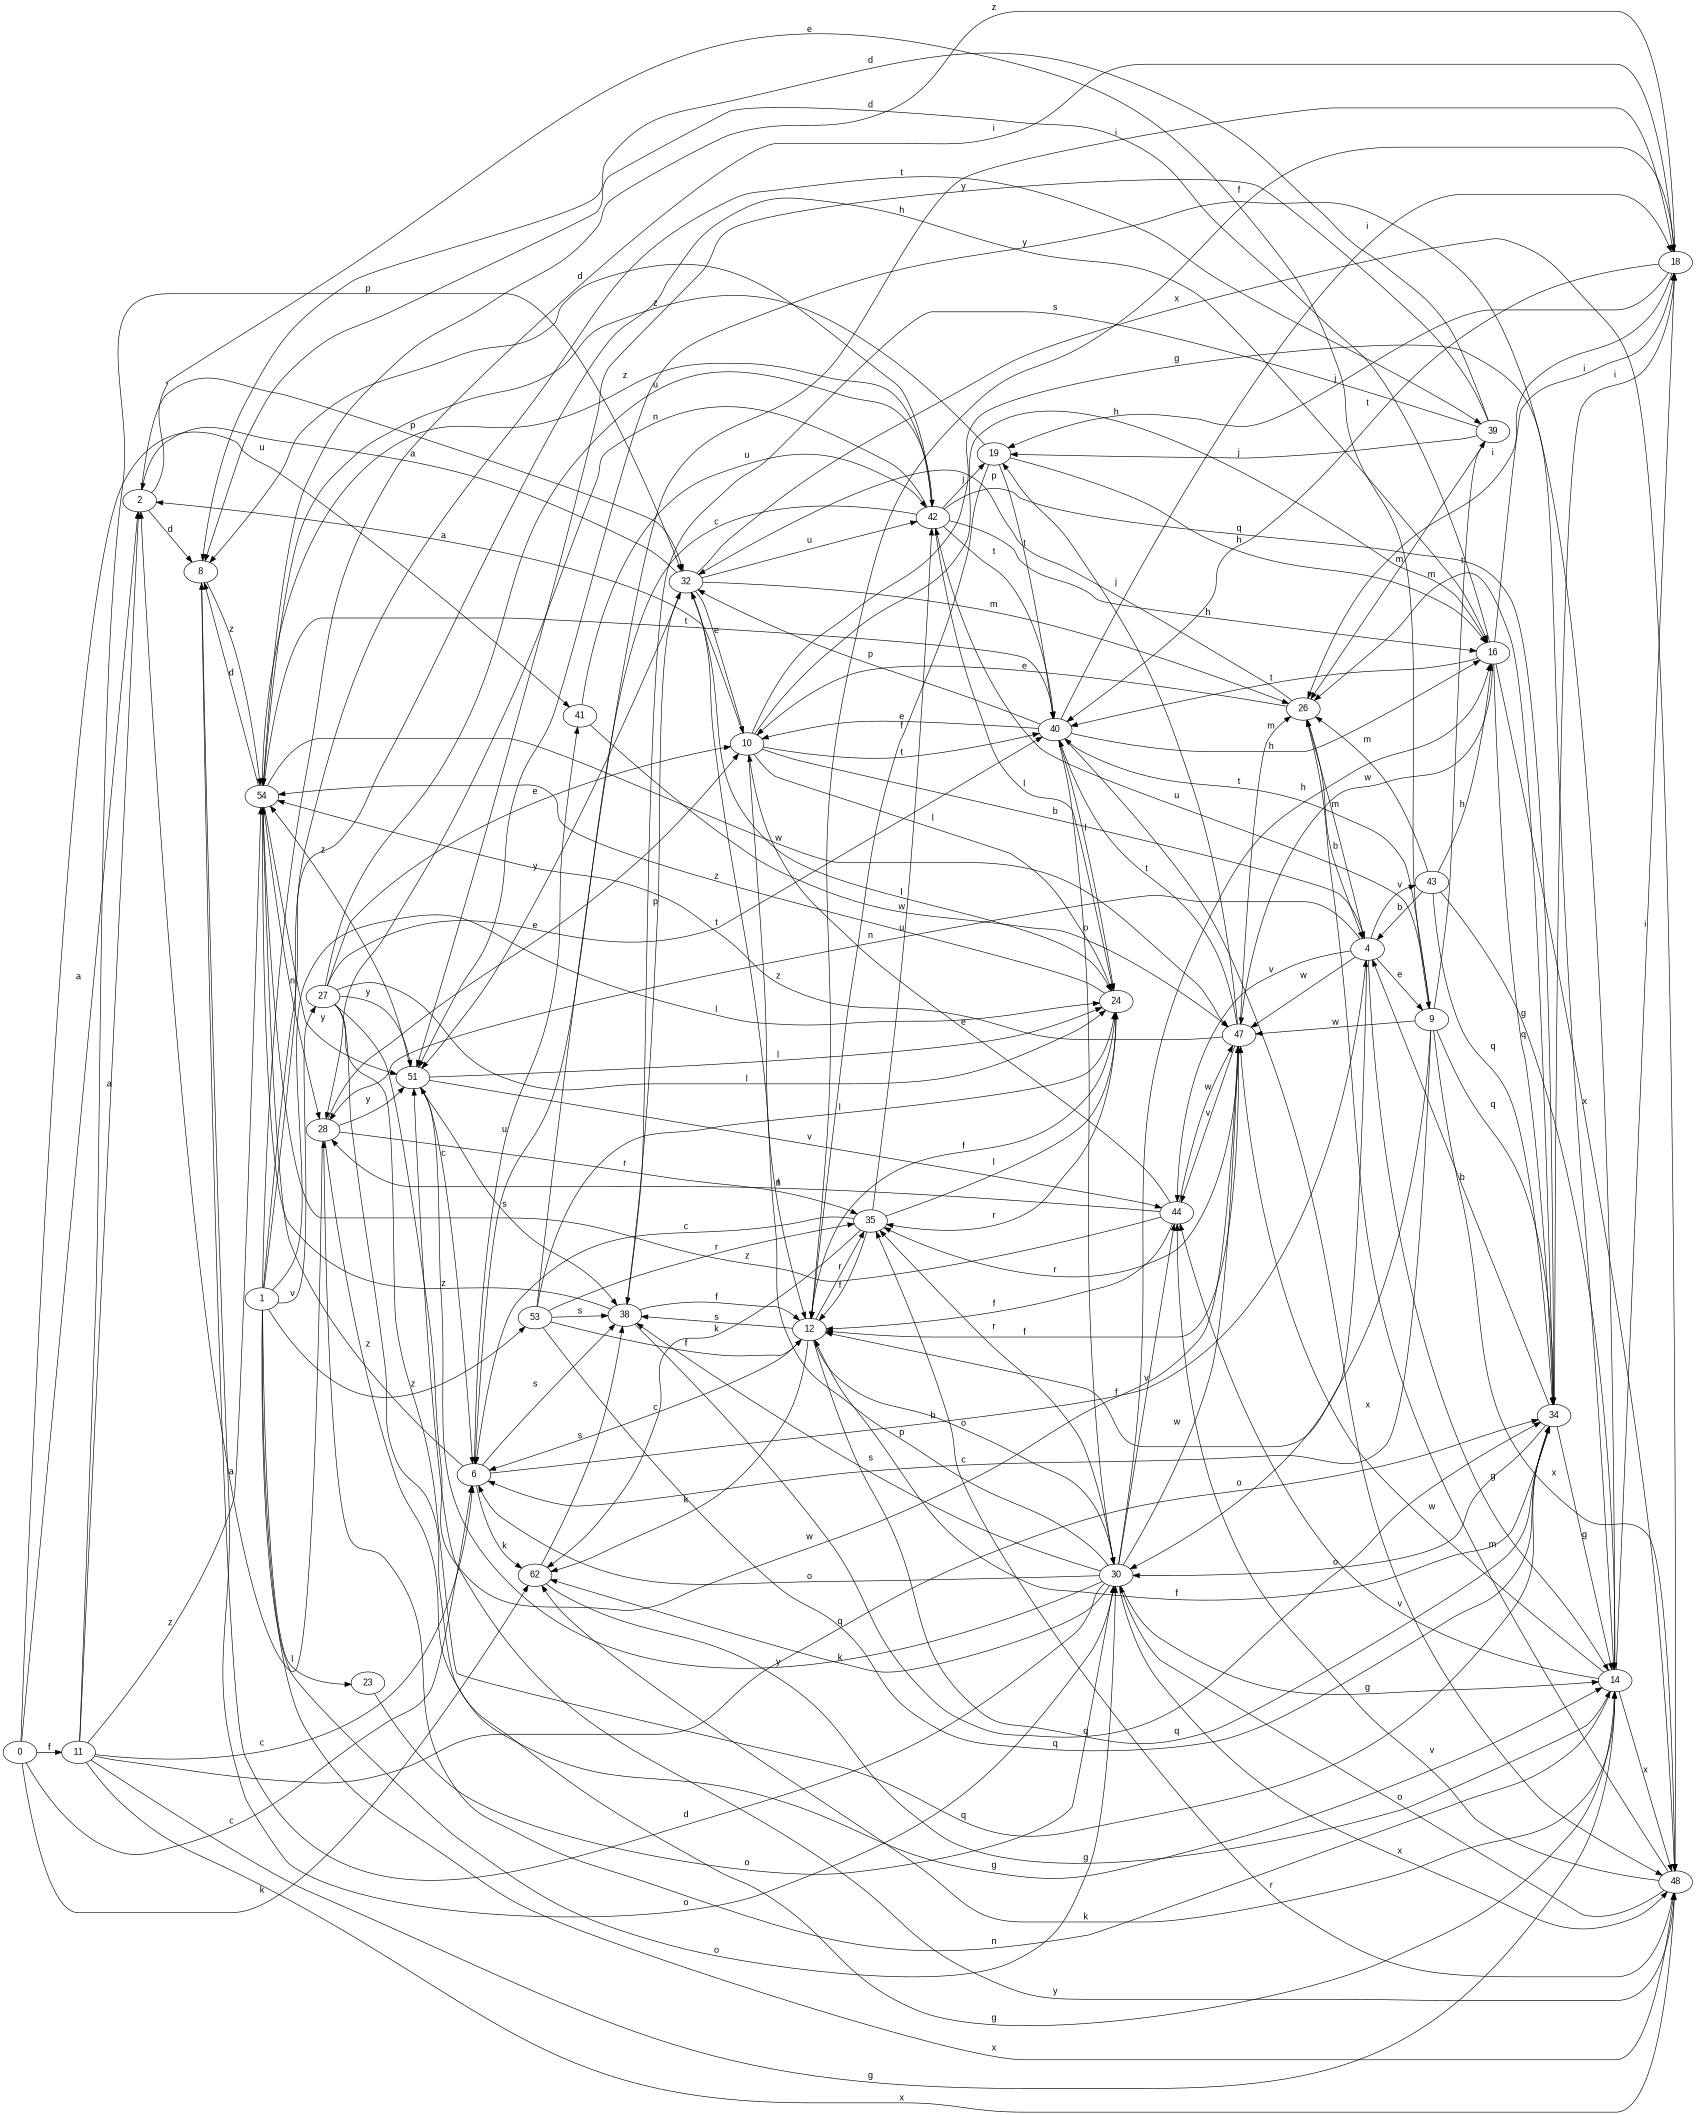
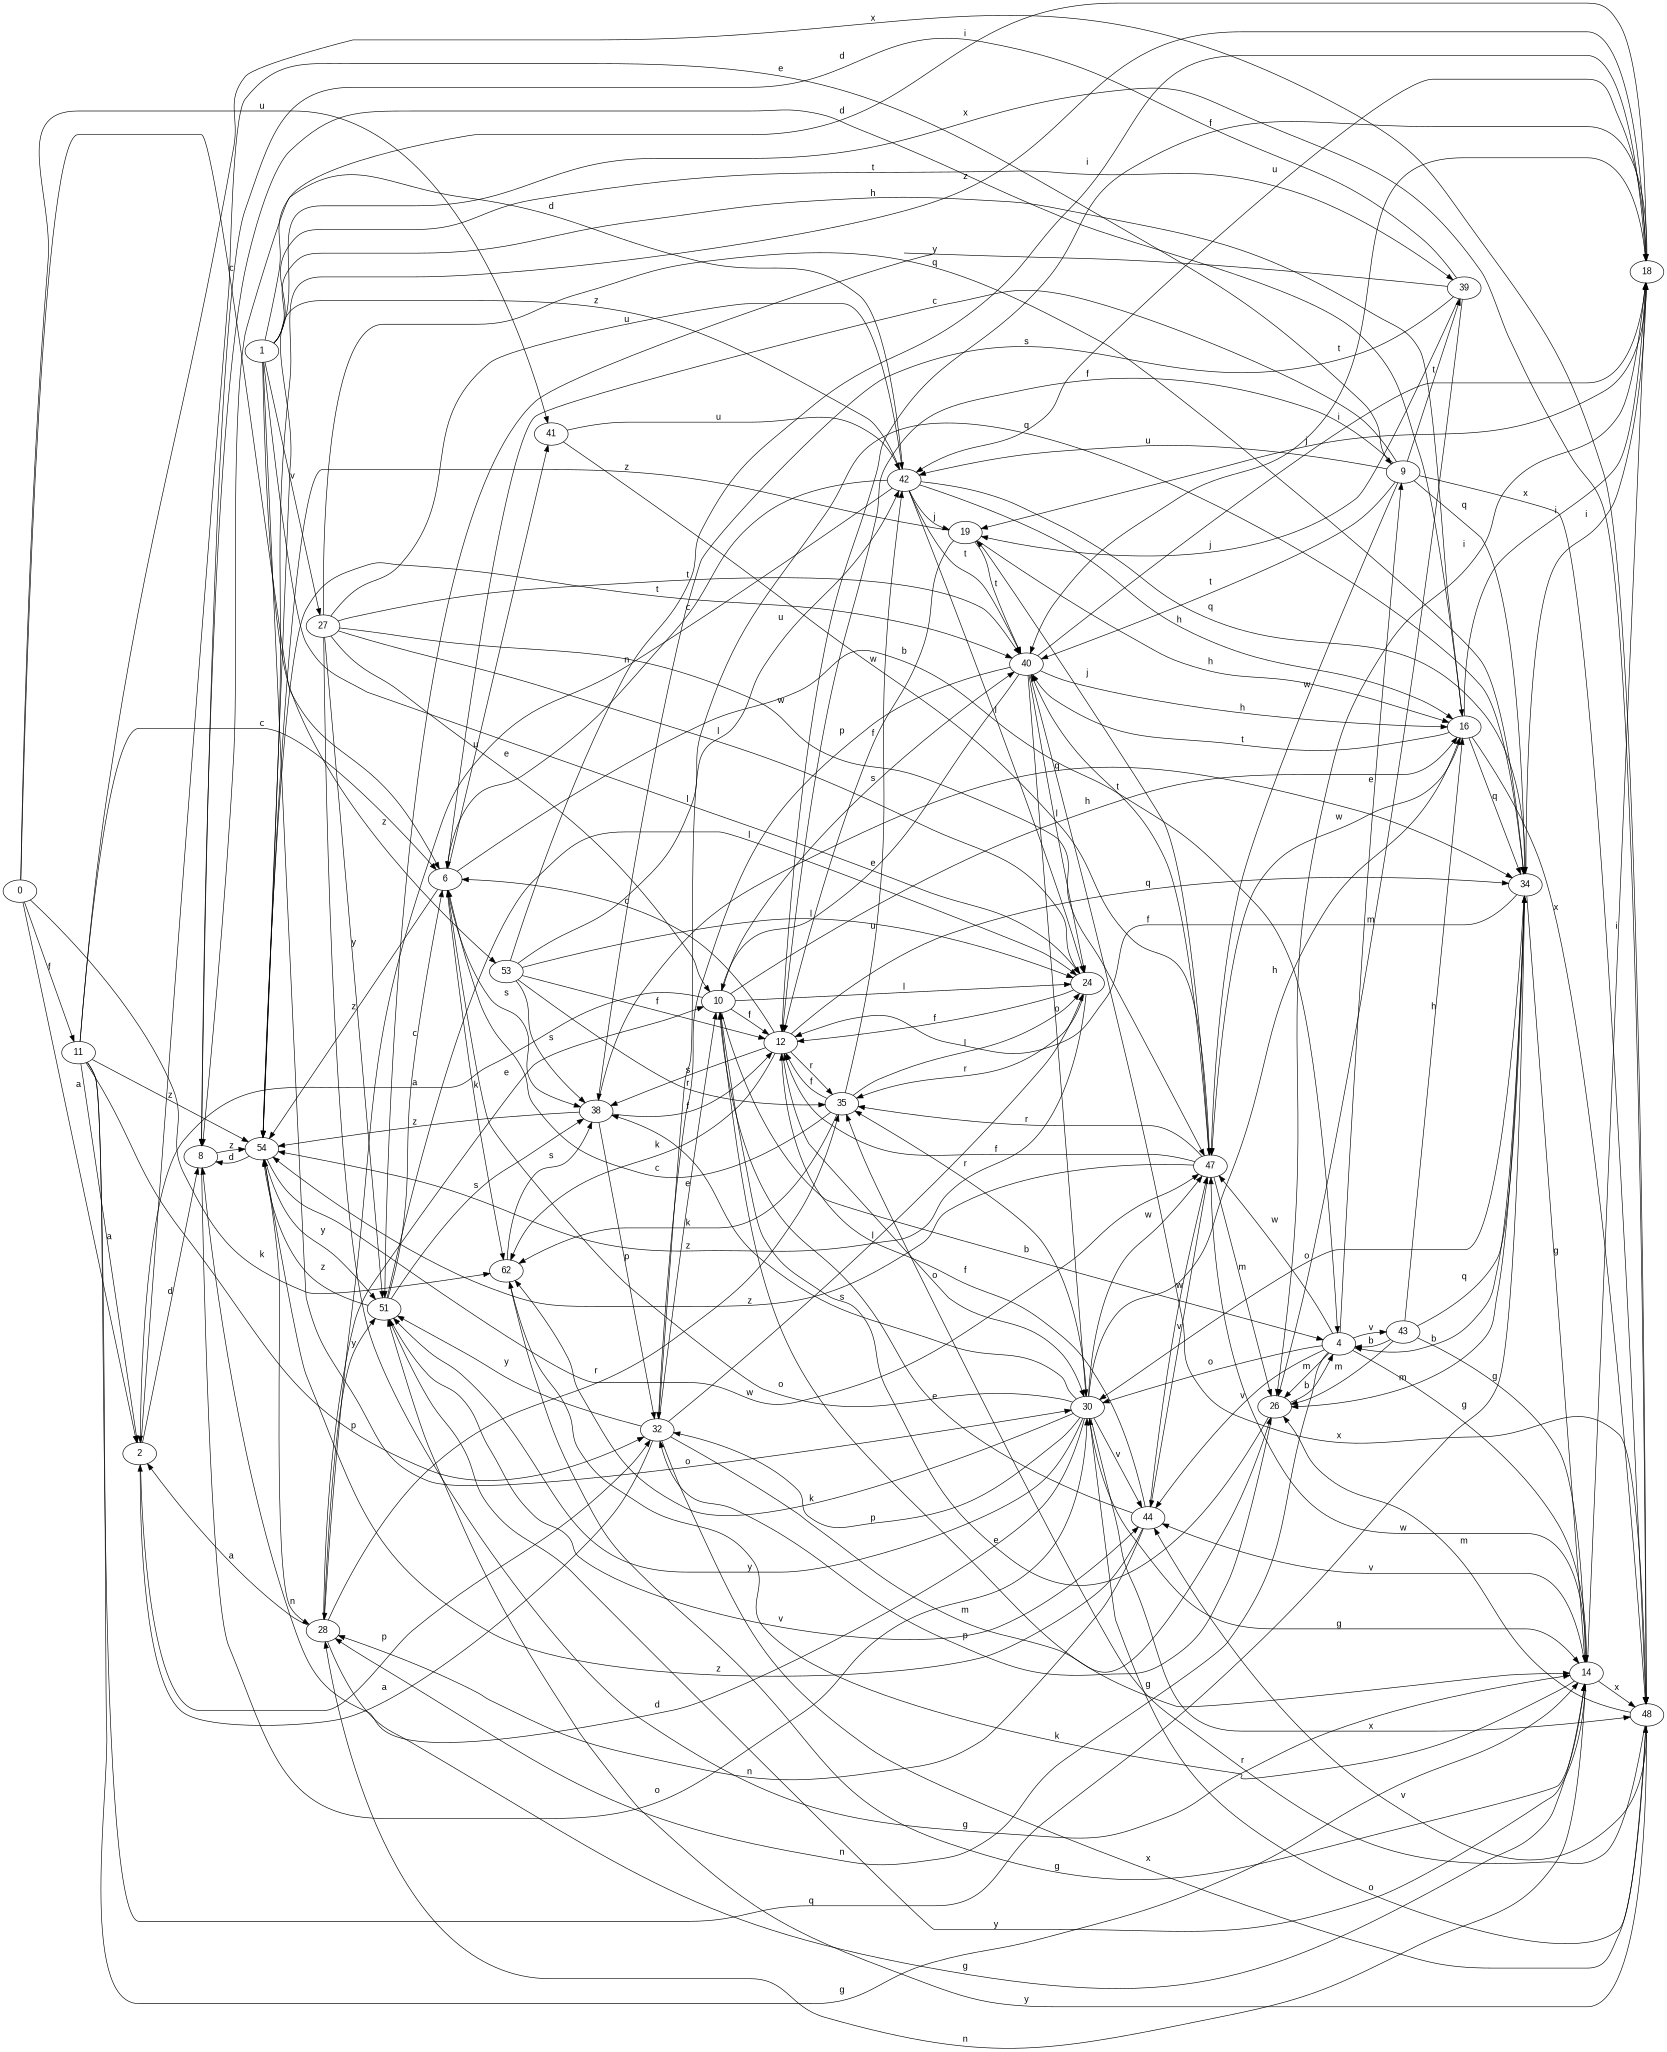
edge "18" -> "42": added, label "u"
edge "10" -> "40": label "t" -> "s"
node "23": removed
